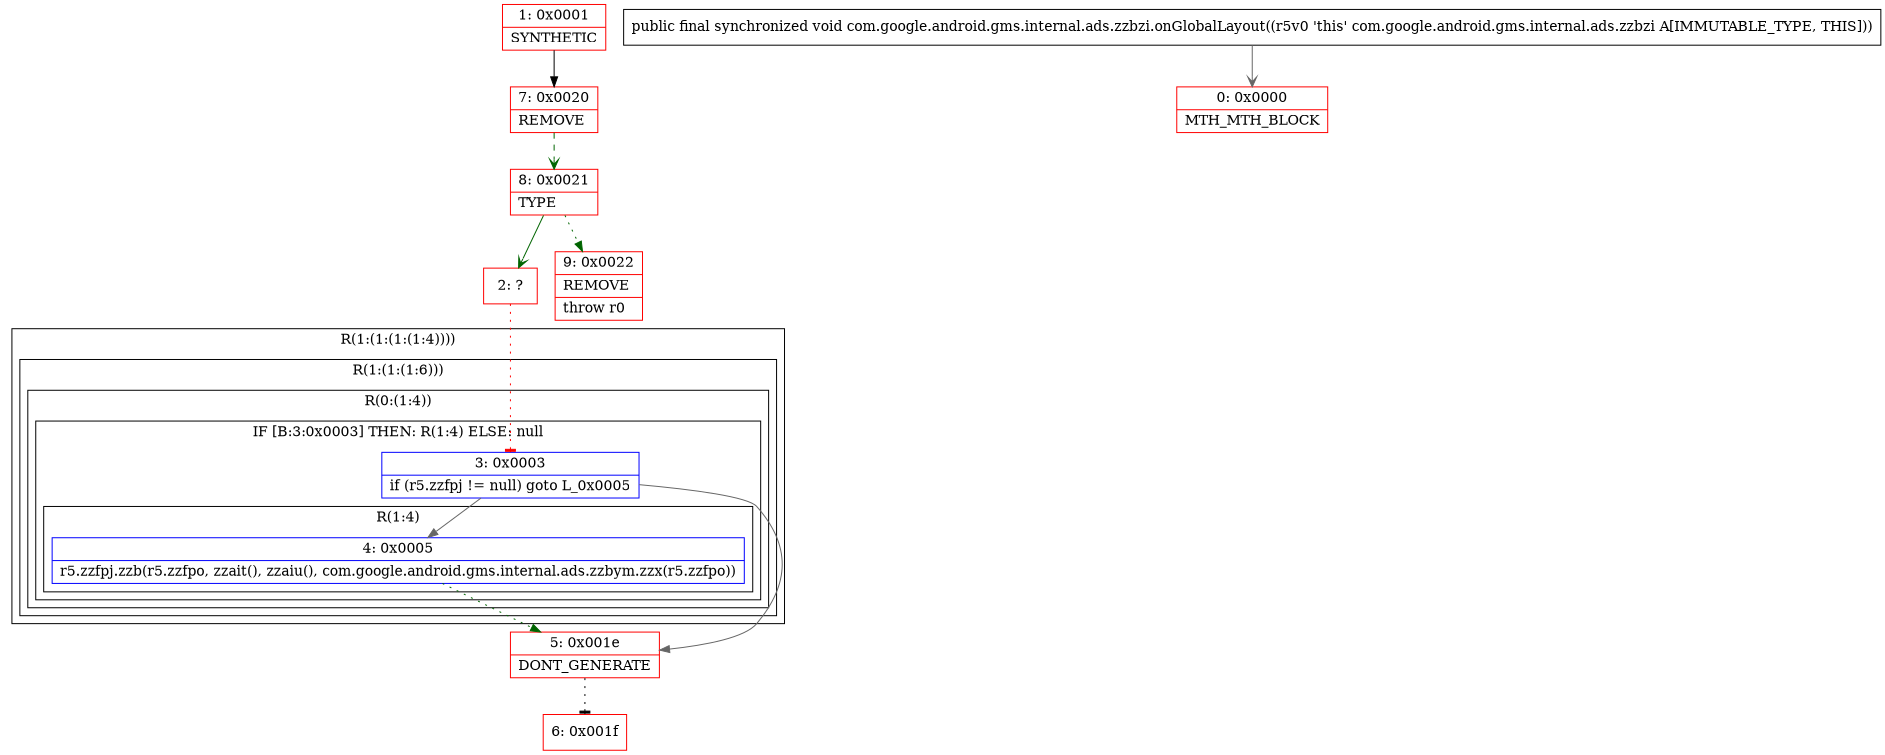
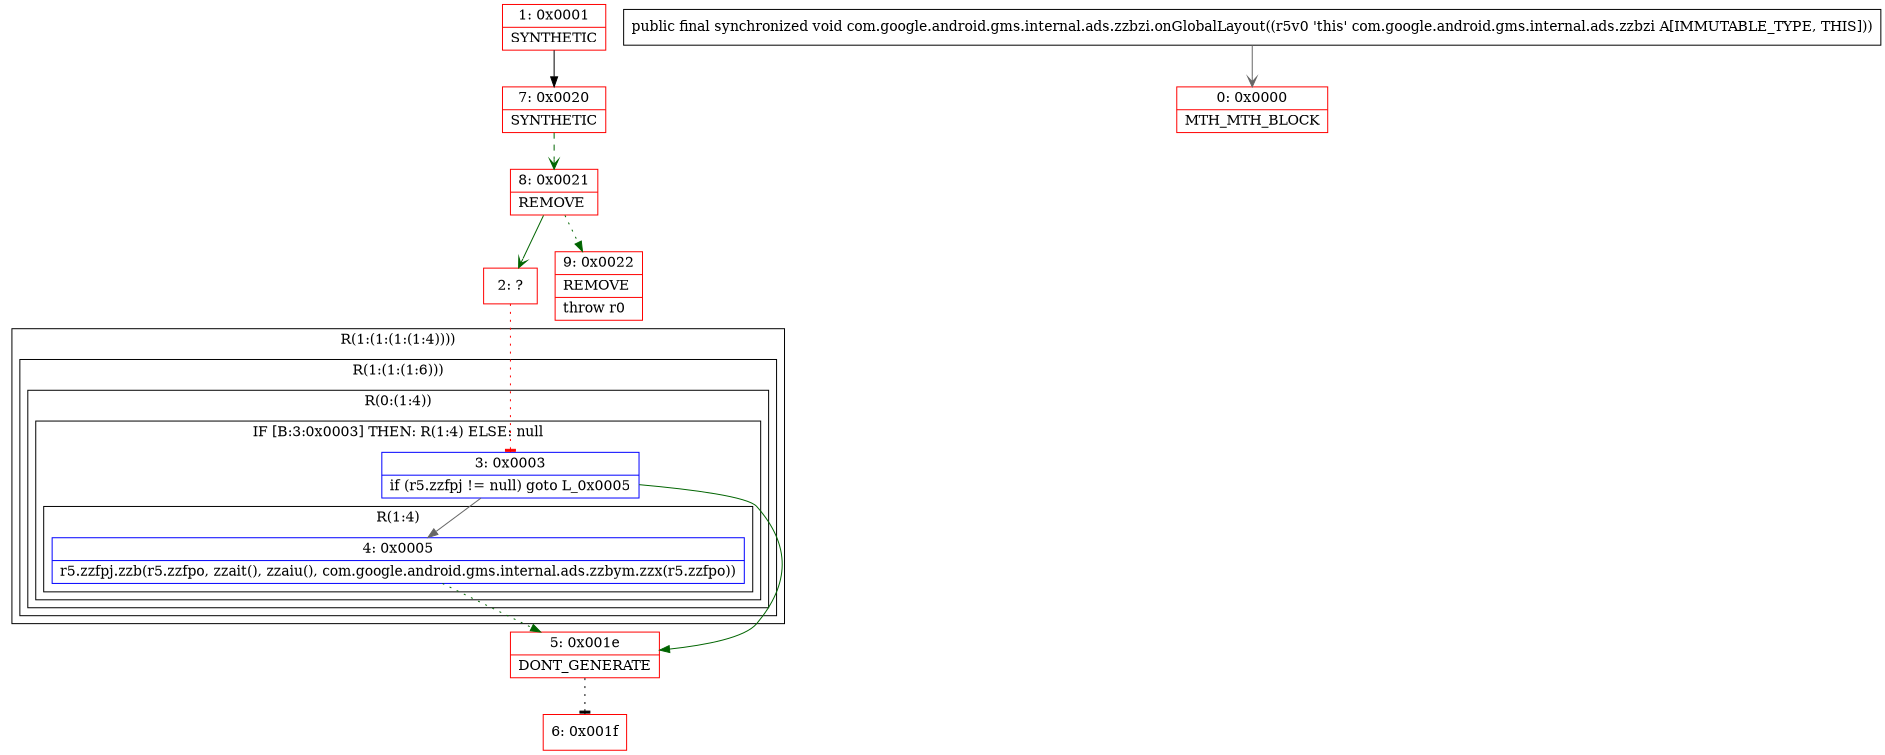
node "7: 0x0020": text "REMOVE" -> "SYNTHETIC"
node "8: 0x0021": text "TYPE" -> "REMOVE"
edge "3: 0x0003" -> "5: 0x001e": color gray40 -> darkgreen
